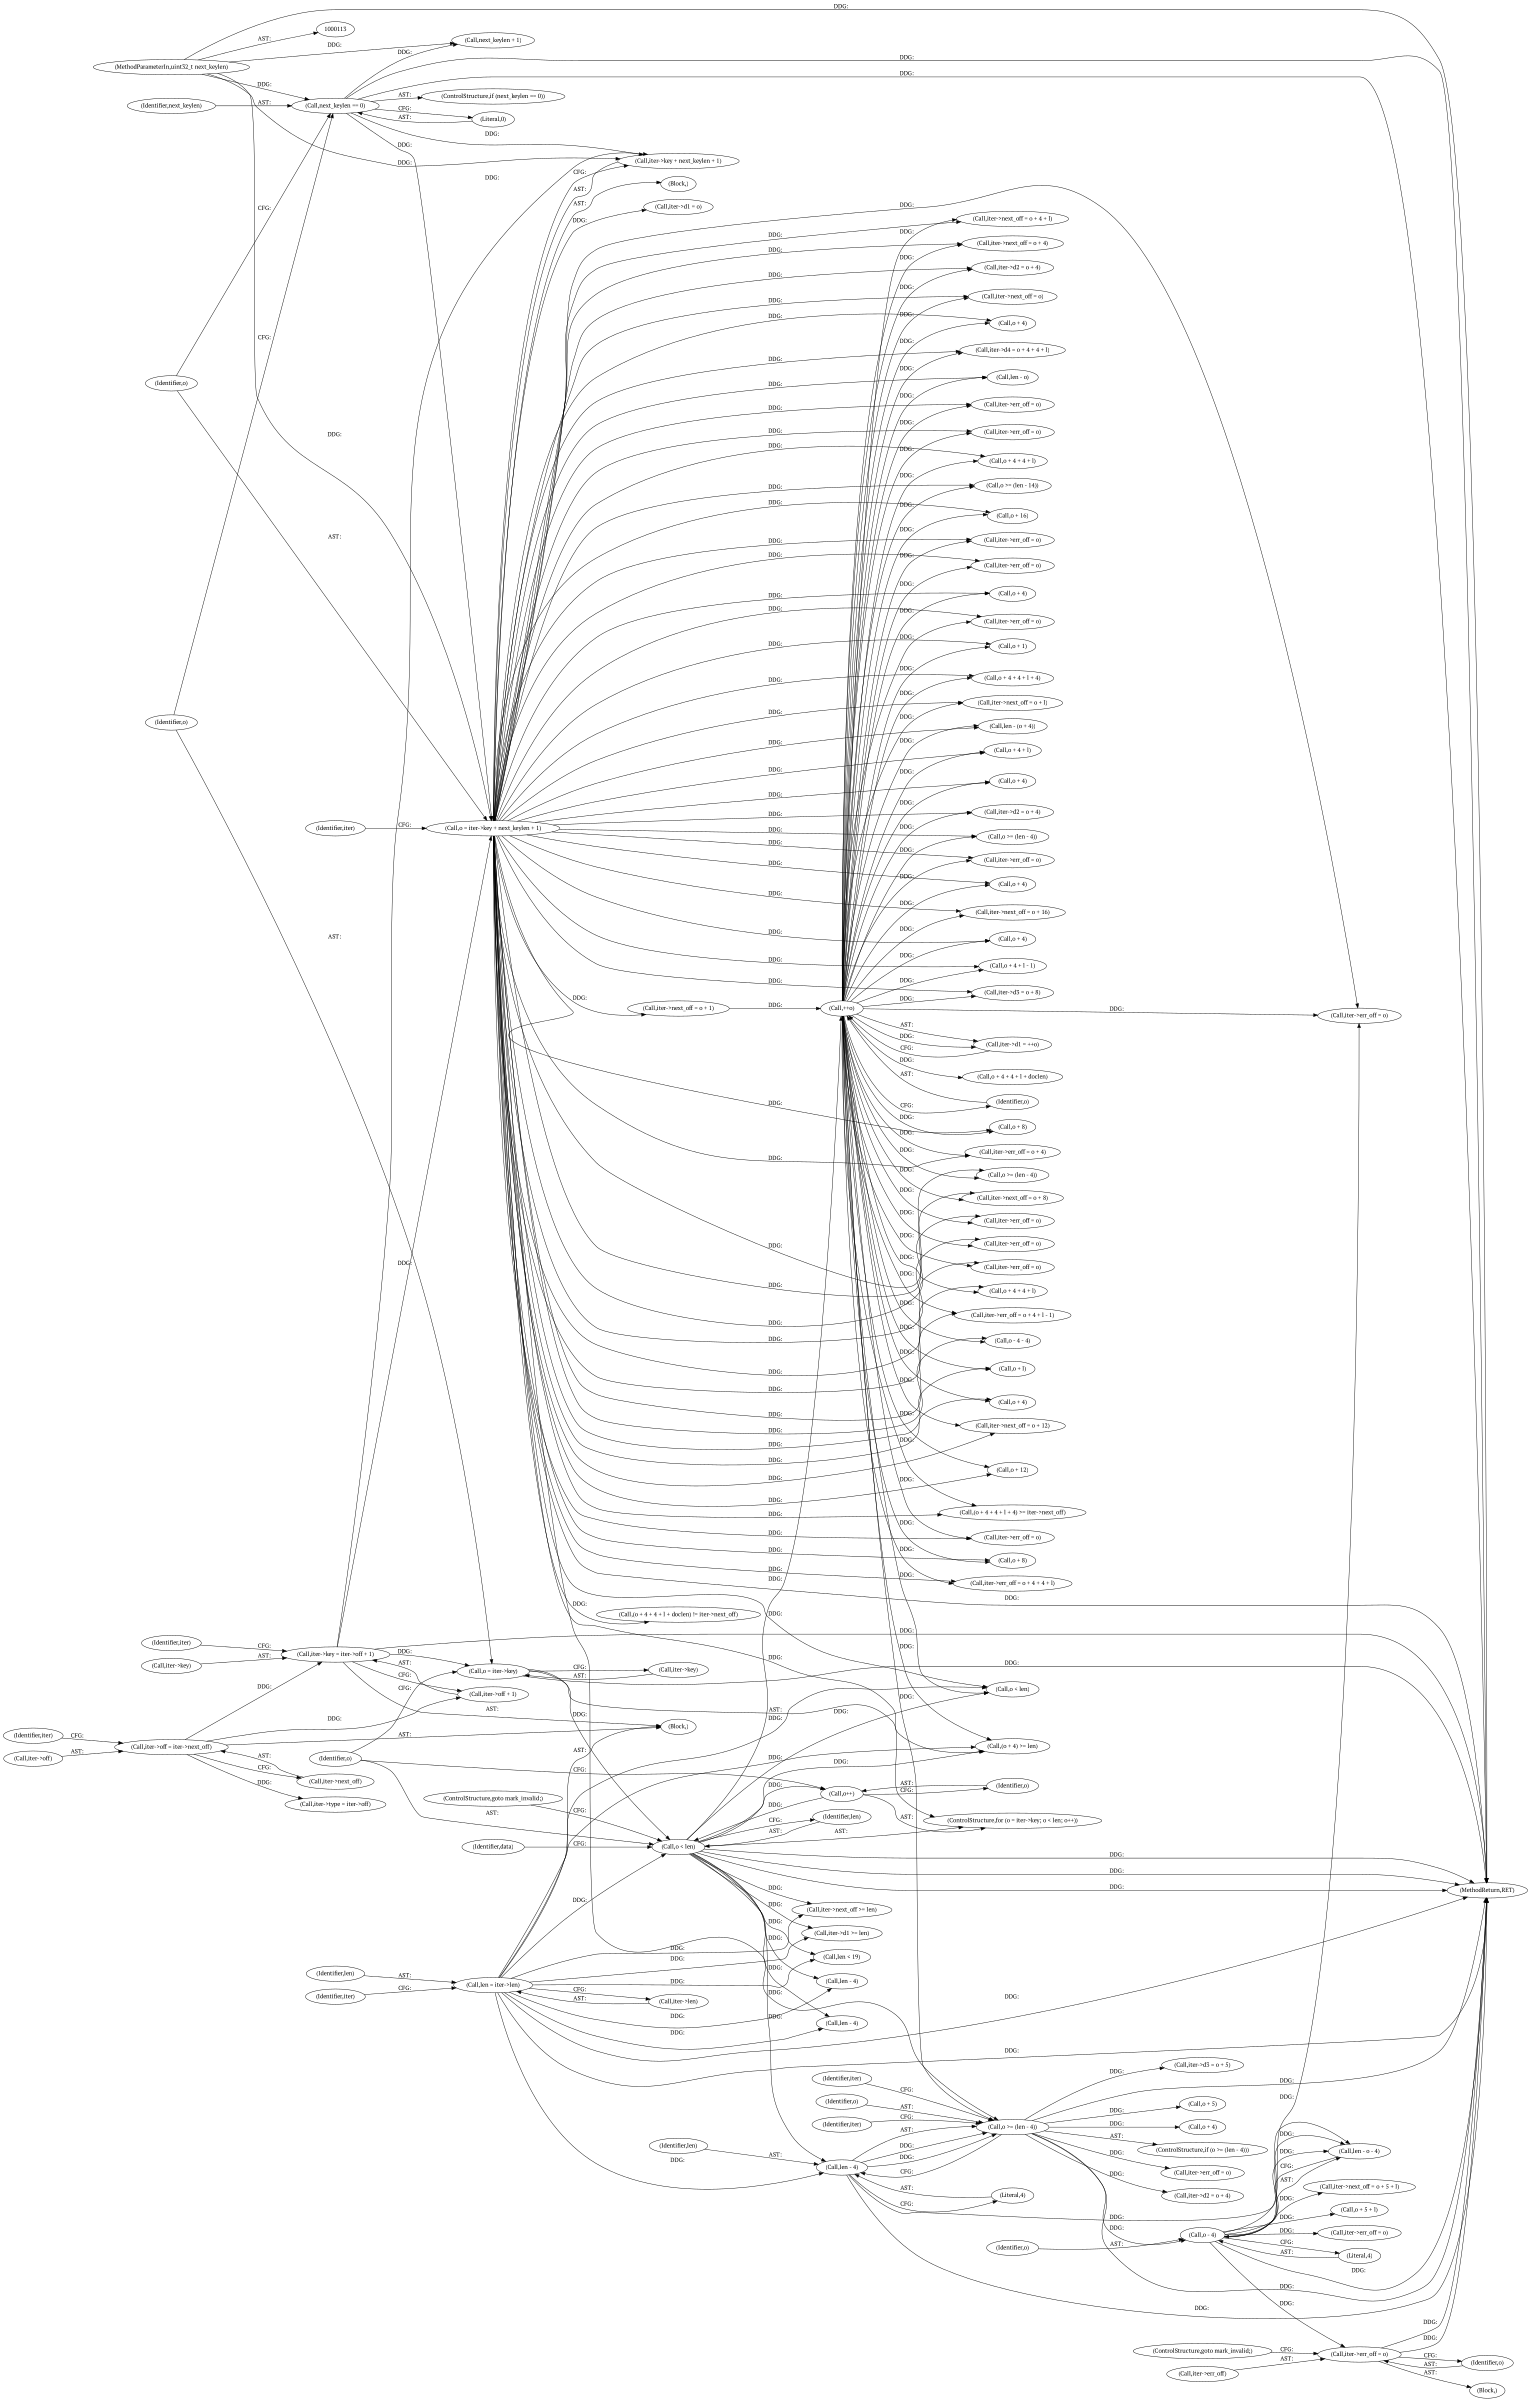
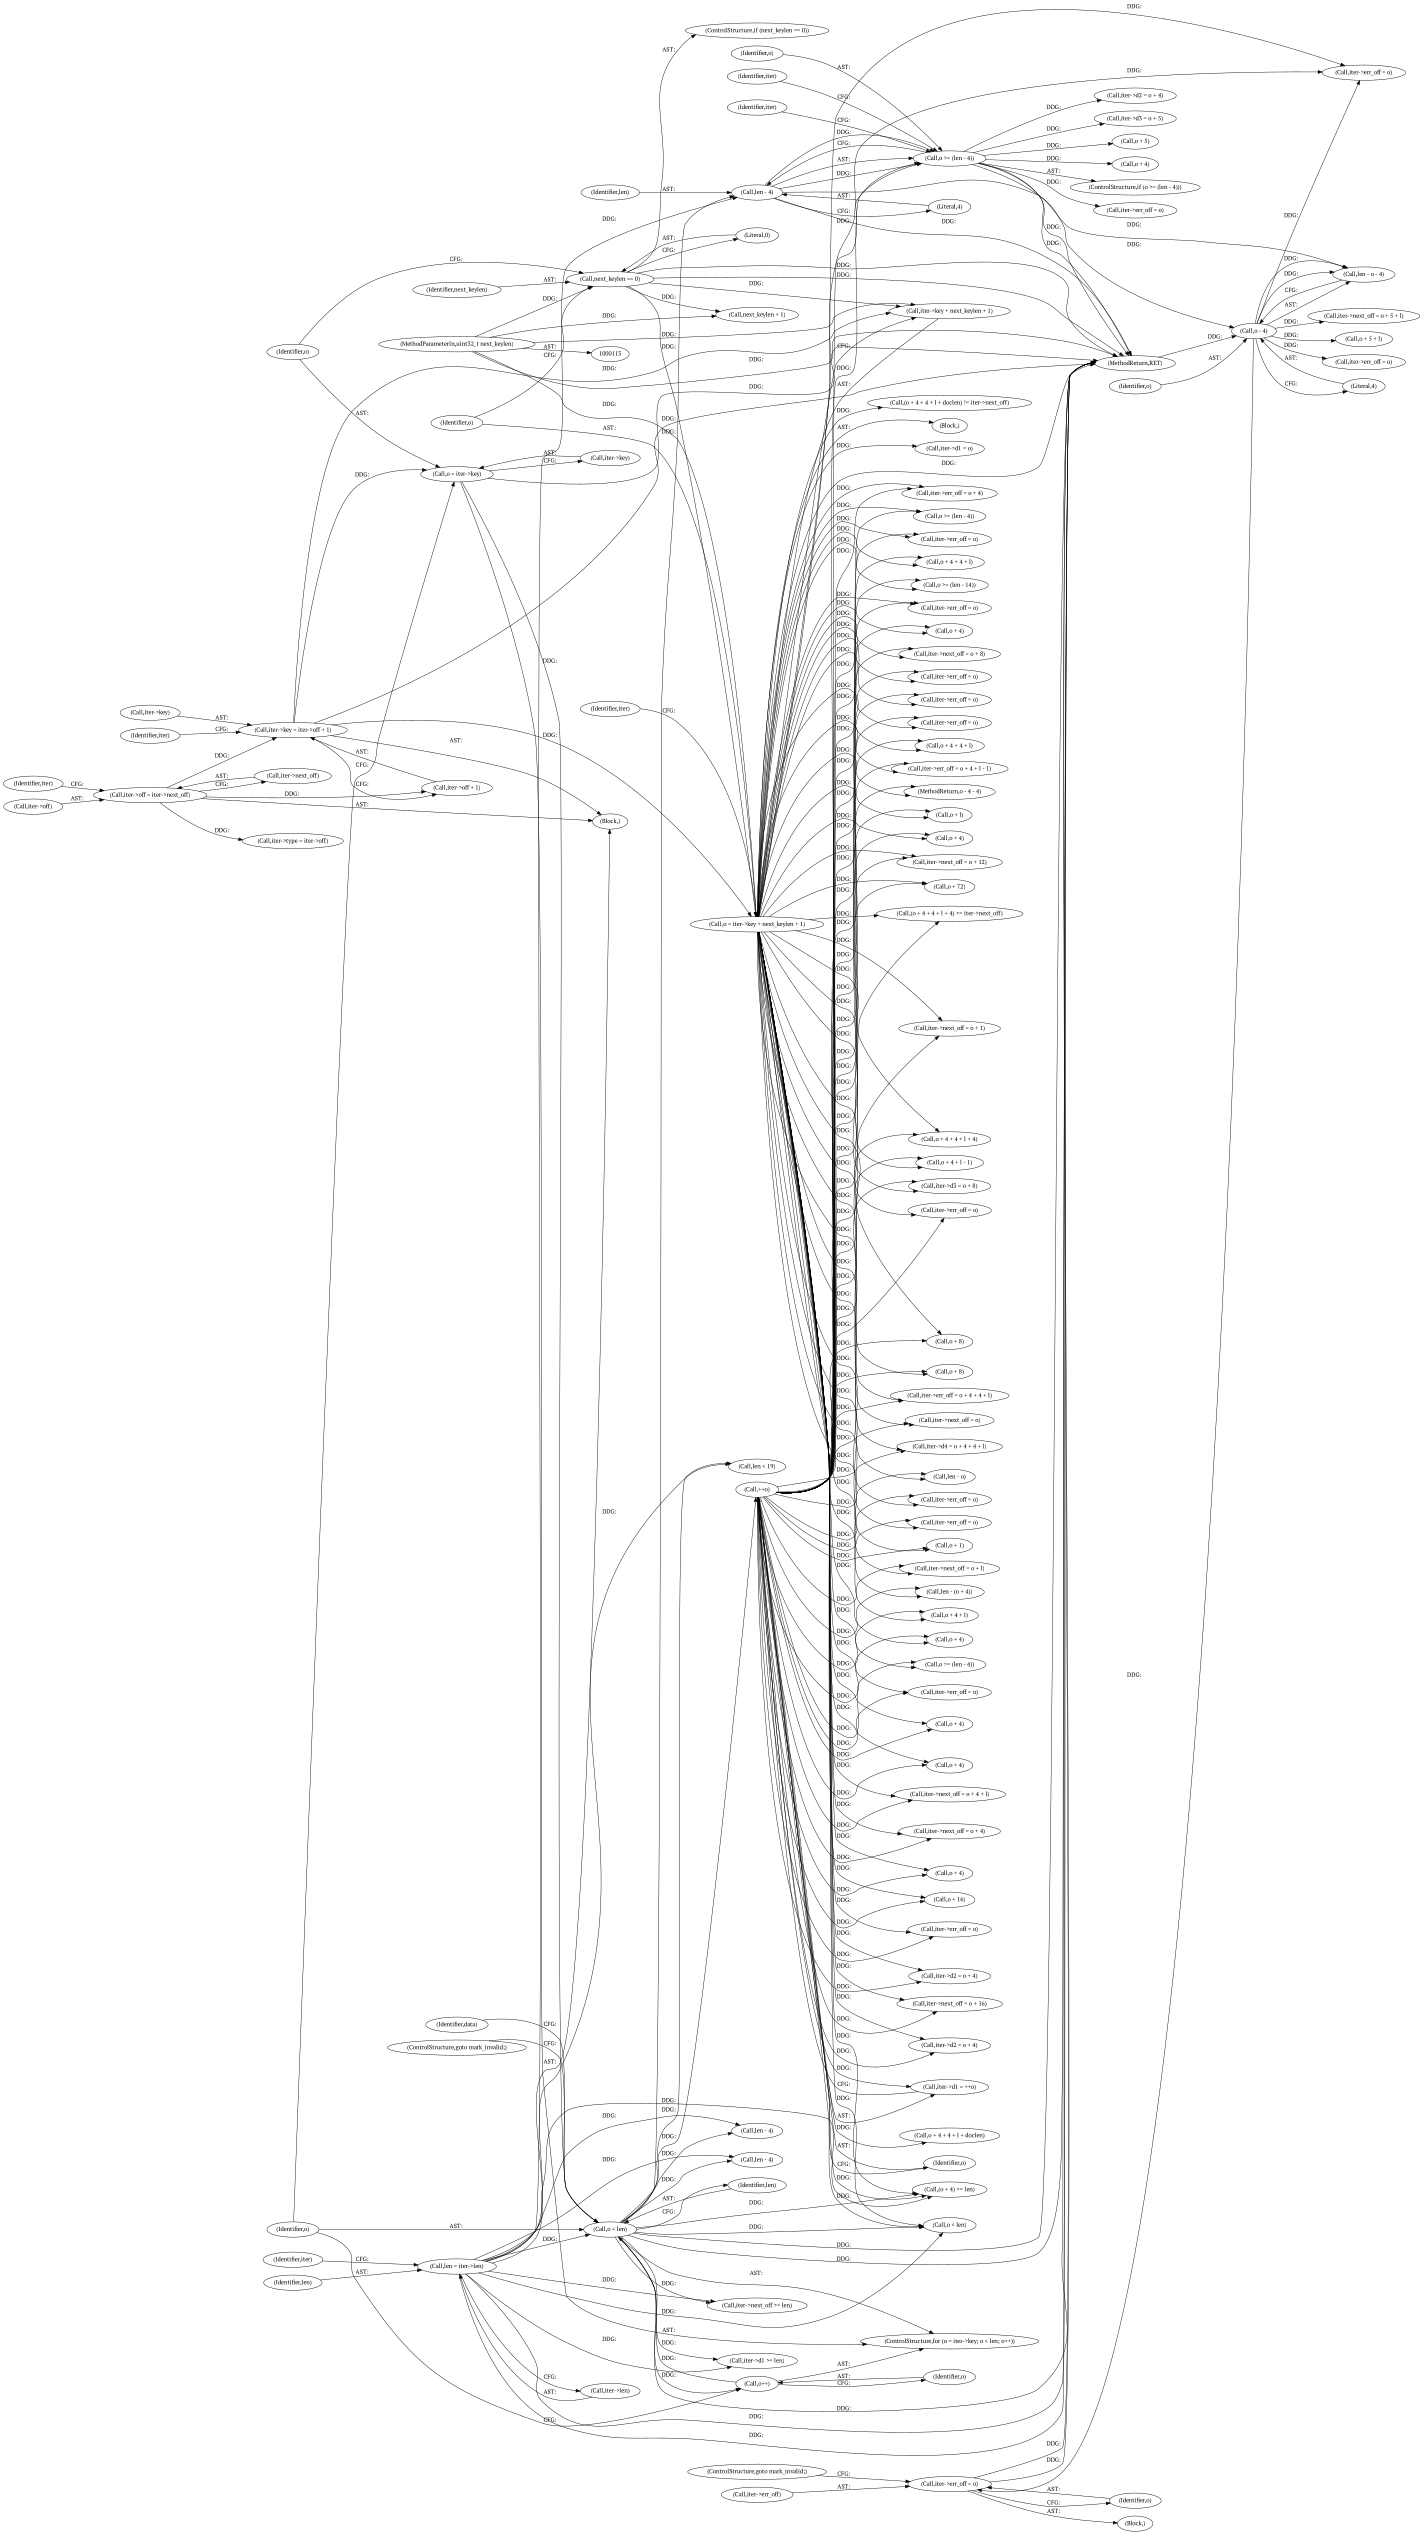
edge "(Call,iter->next_off = o + 1)" -> "(Call,++o)": reversed
node "(Call,o - 4 - 4)": label "(Call,o - 4 - 4)" -> "(MethodReturn,o - 4 - 4)"
node "(Call,o + 12)": label "(Call,o + 12)" -> "(Call,o + 72)"
edge "(Call,o - 4)" -> "(MethodReturn,RET)": reversed
